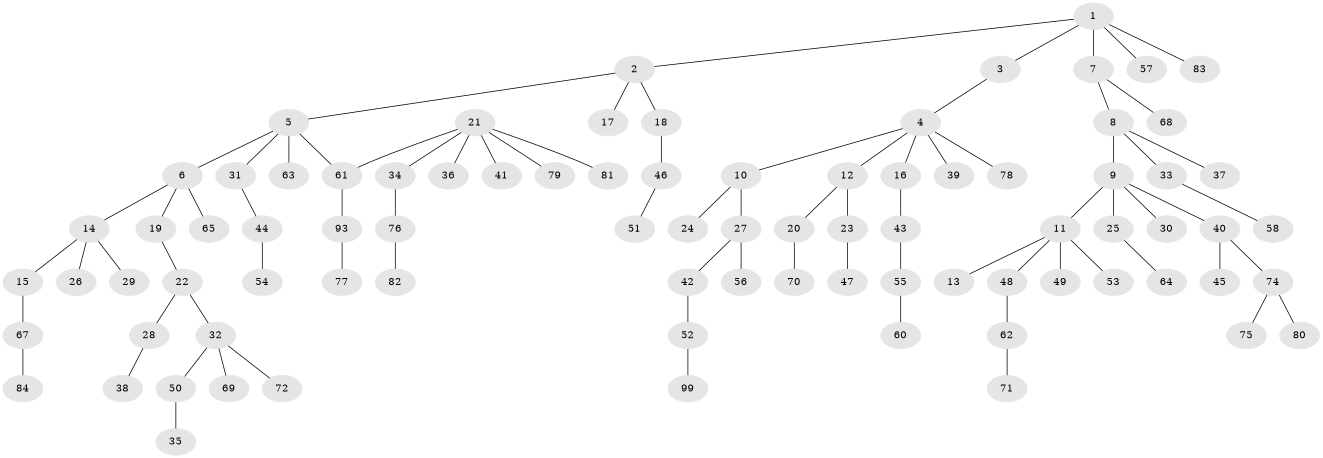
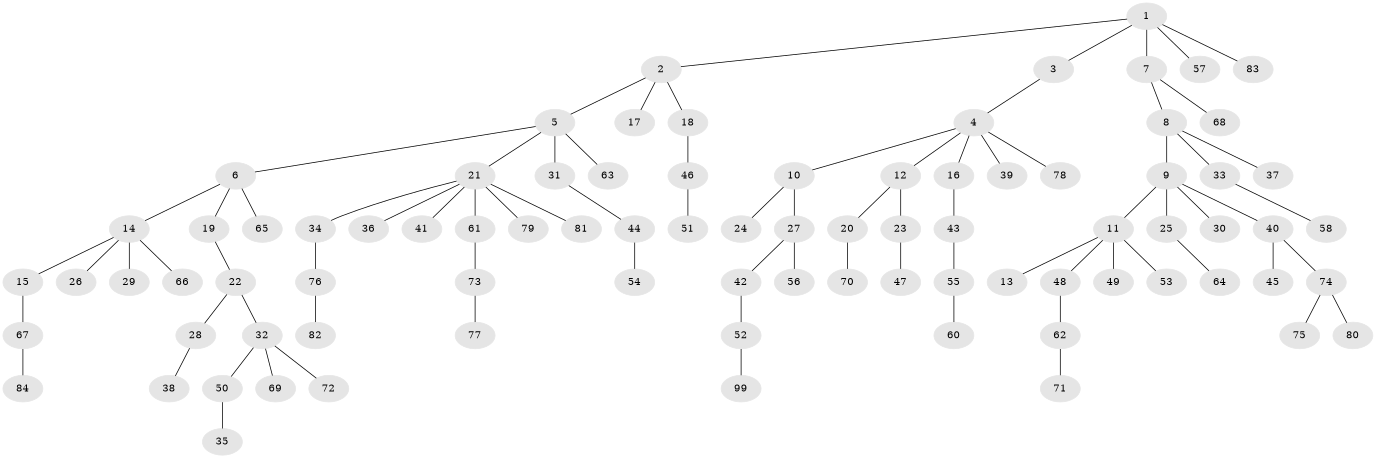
edge "5" -- "61": now "5" -- "21"
node "93": label "93" -> "73"
node "66": added
